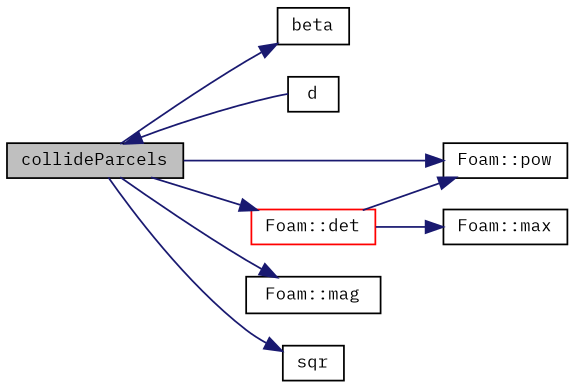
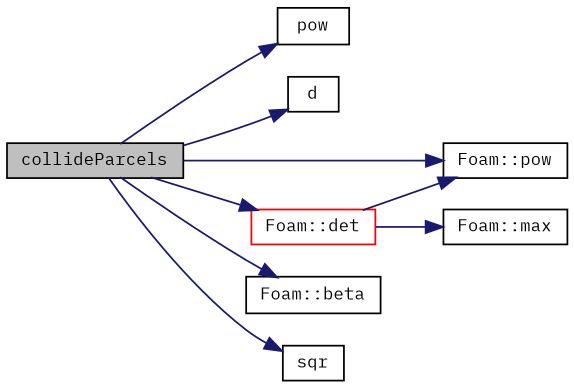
node "beta": label "beta" -> "pow"
edge "d" -> "collideParcels": reversed
node "Foam::mag": label "Foam::mag" -> "Foam::beta"
